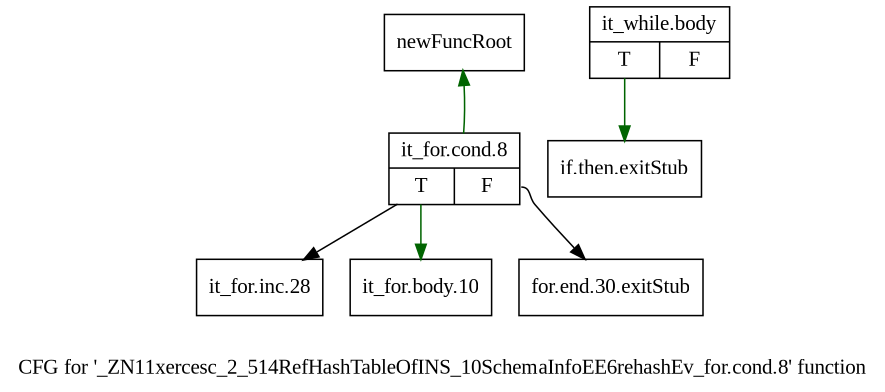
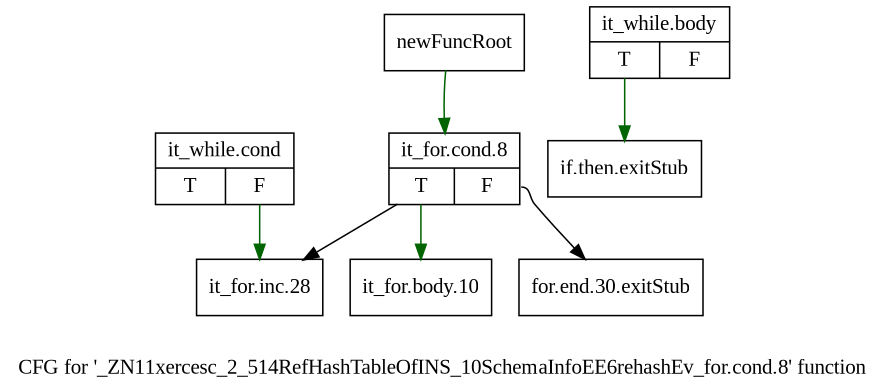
edge "it_for.cond.8" -> "newFuncRoot": reversed
node "it_while.cond": added
